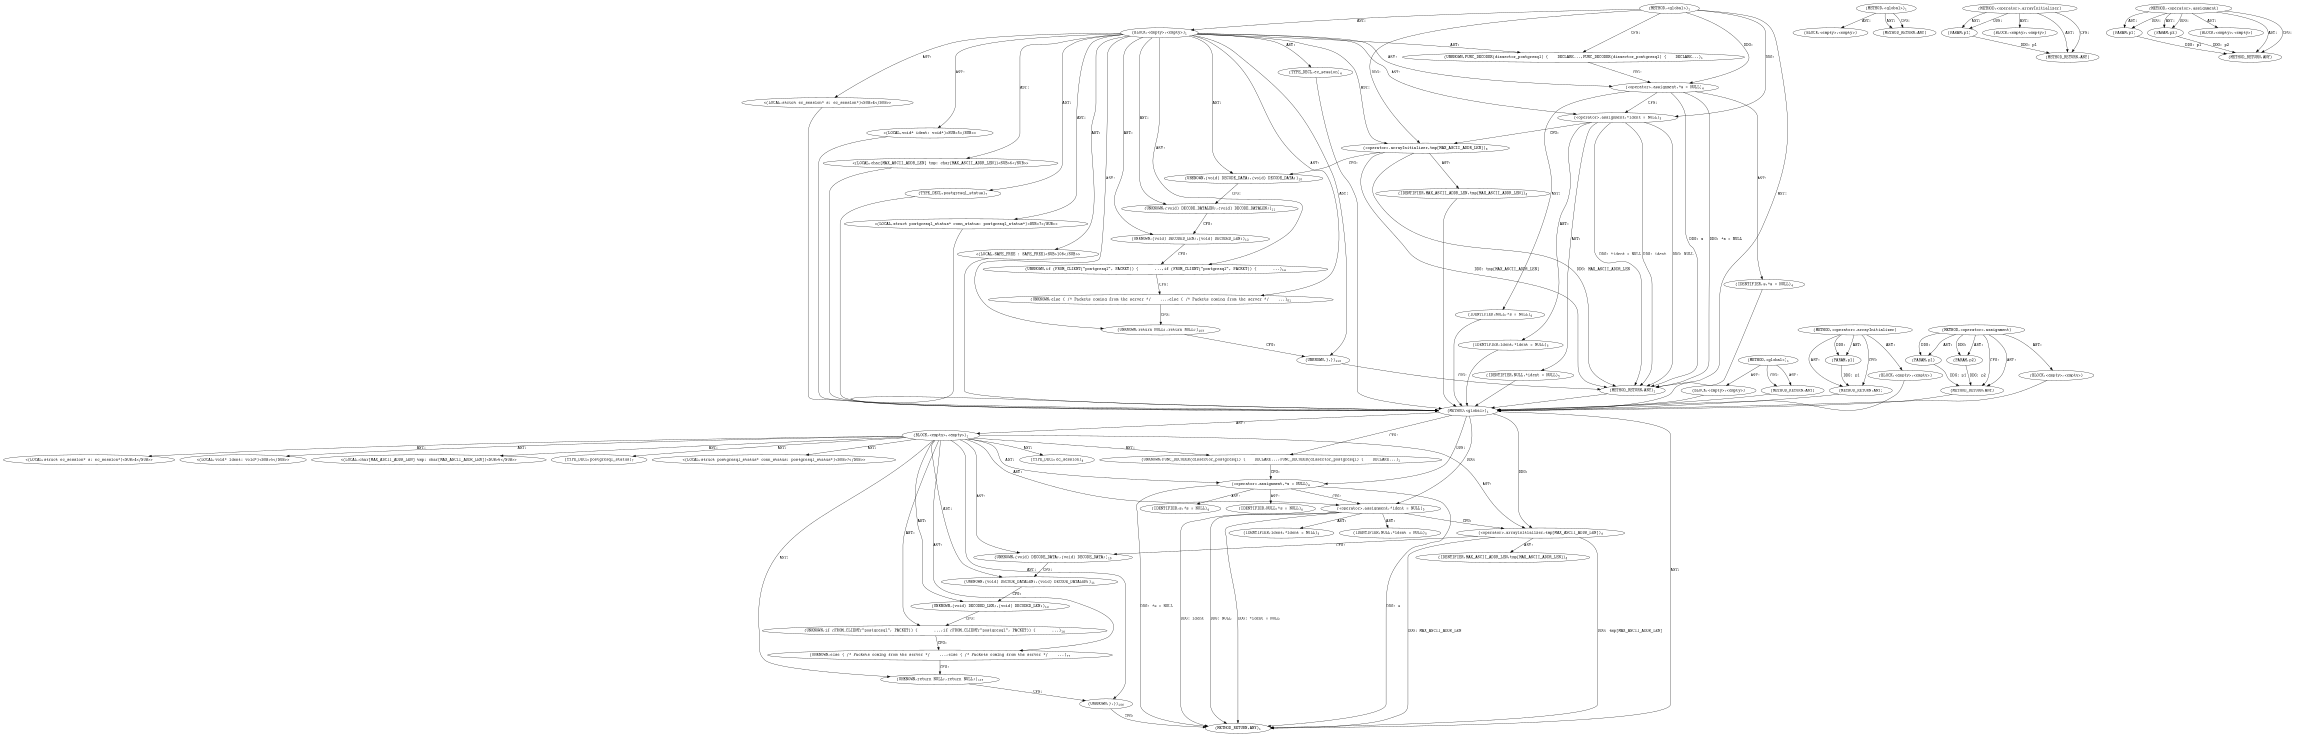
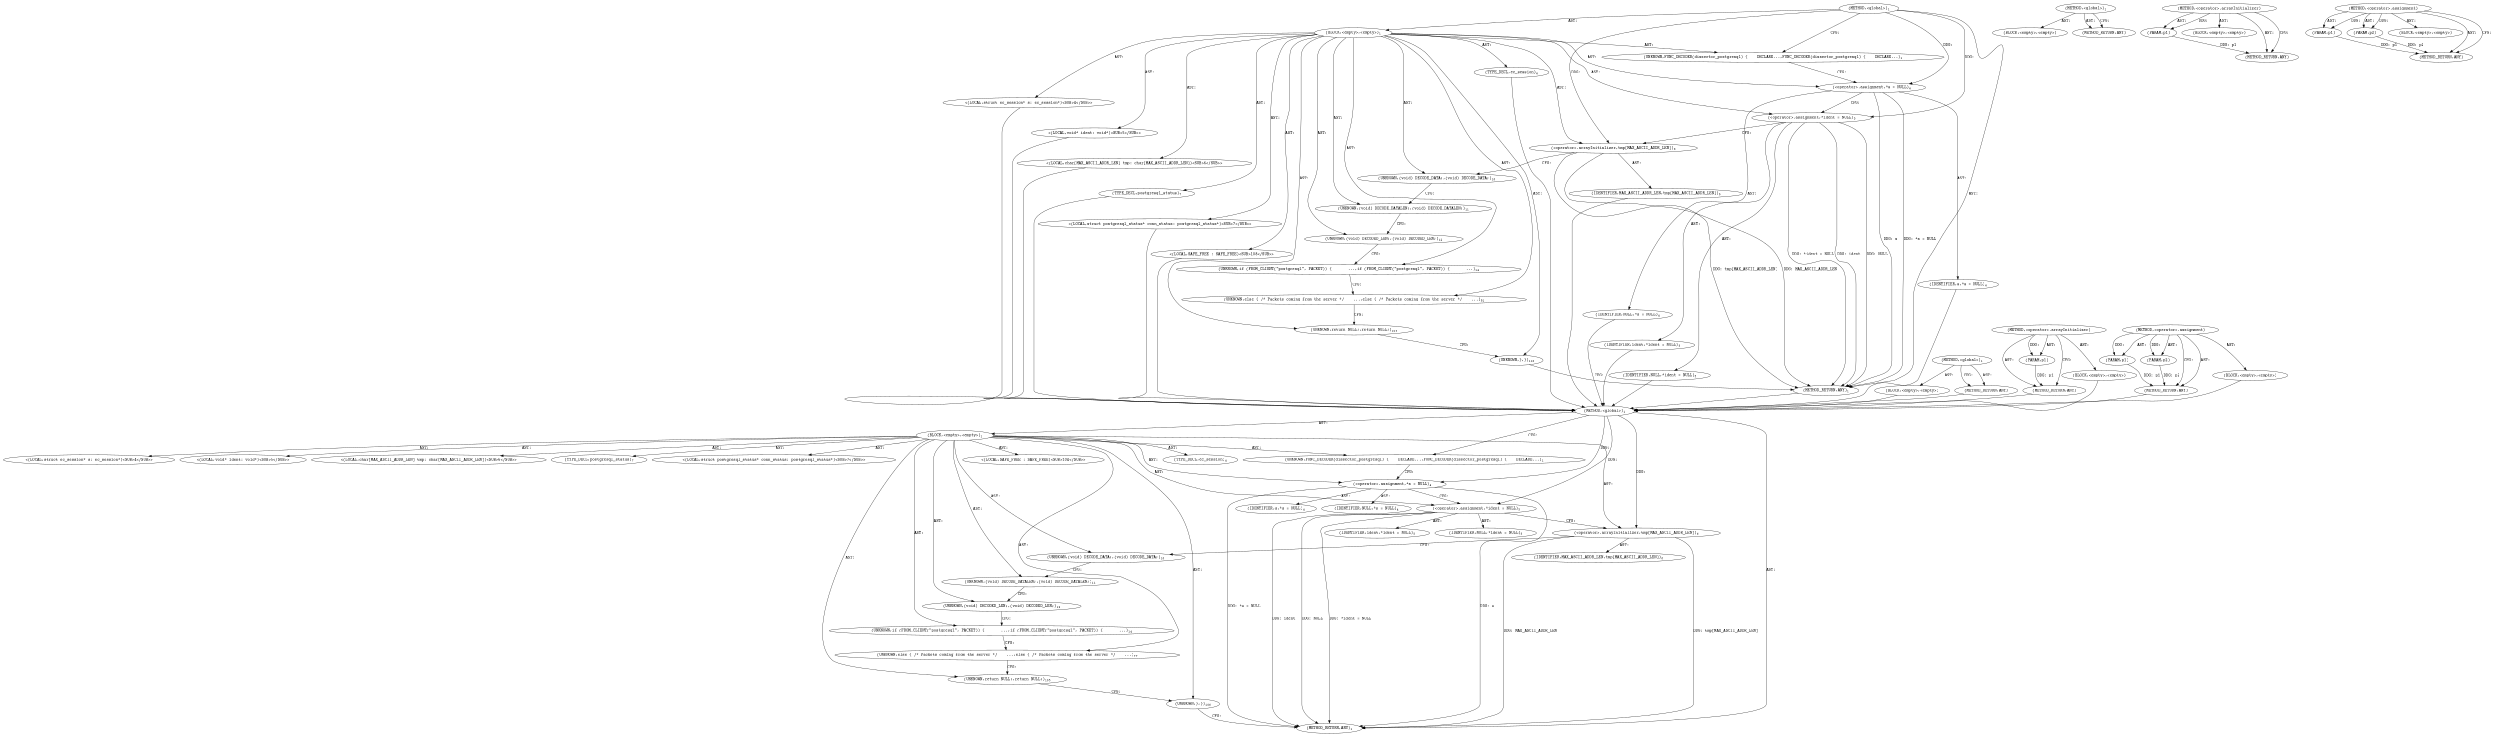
node "<(LOCAL,SAFE_FREE : SAFE_FREE)<SUB>104</SUB>>": added
